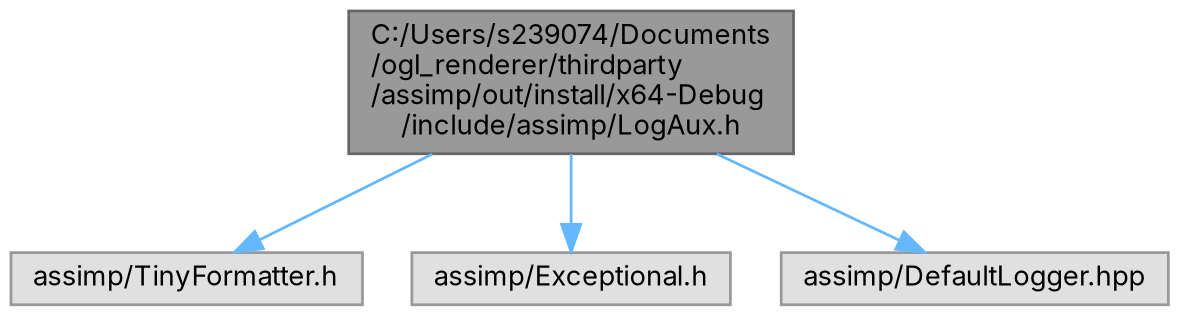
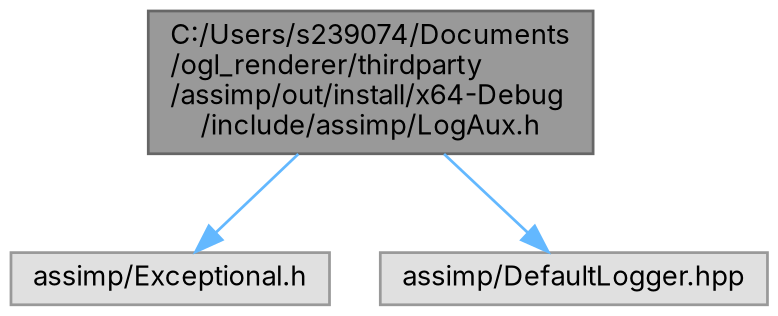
node "assimp/TinyFormatter.h": removed
